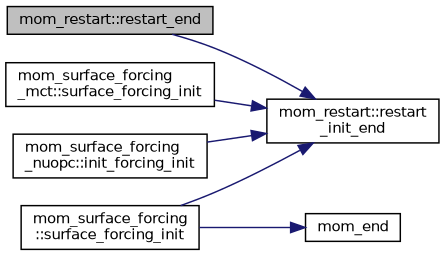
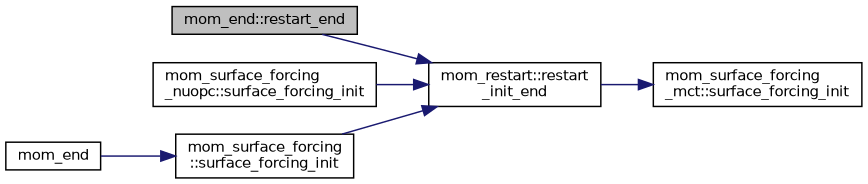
node "mom_restart::restart_end": label "mom_restart::restart_end" -> "mom_end::restart_end"
edge "mom_surface_forcing _mct::surface_forcing_init" -> "mom_restart::restart _init_end": reversed
node "mom_surface_forcing _nuopc::init_forcing_init": label "mom_surface_forcing _nuopc::init_forcing_init" -> "mom_surface_forcing _nuopc::surface_forcing_init"
edge "mom_surface_forcing ::surface_forcing_init" -> "mom_end": reversed
